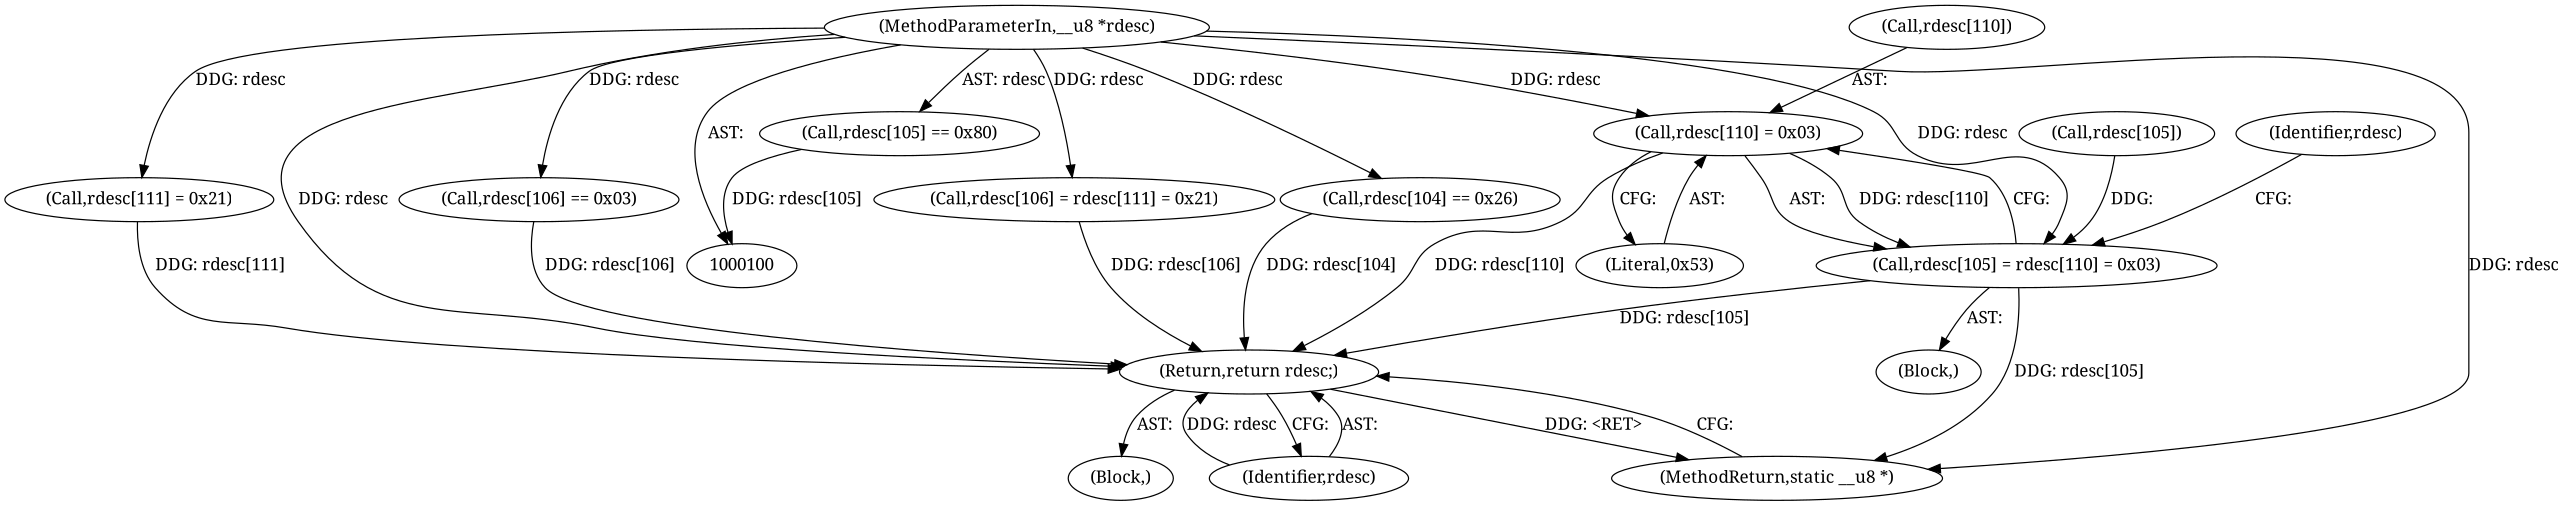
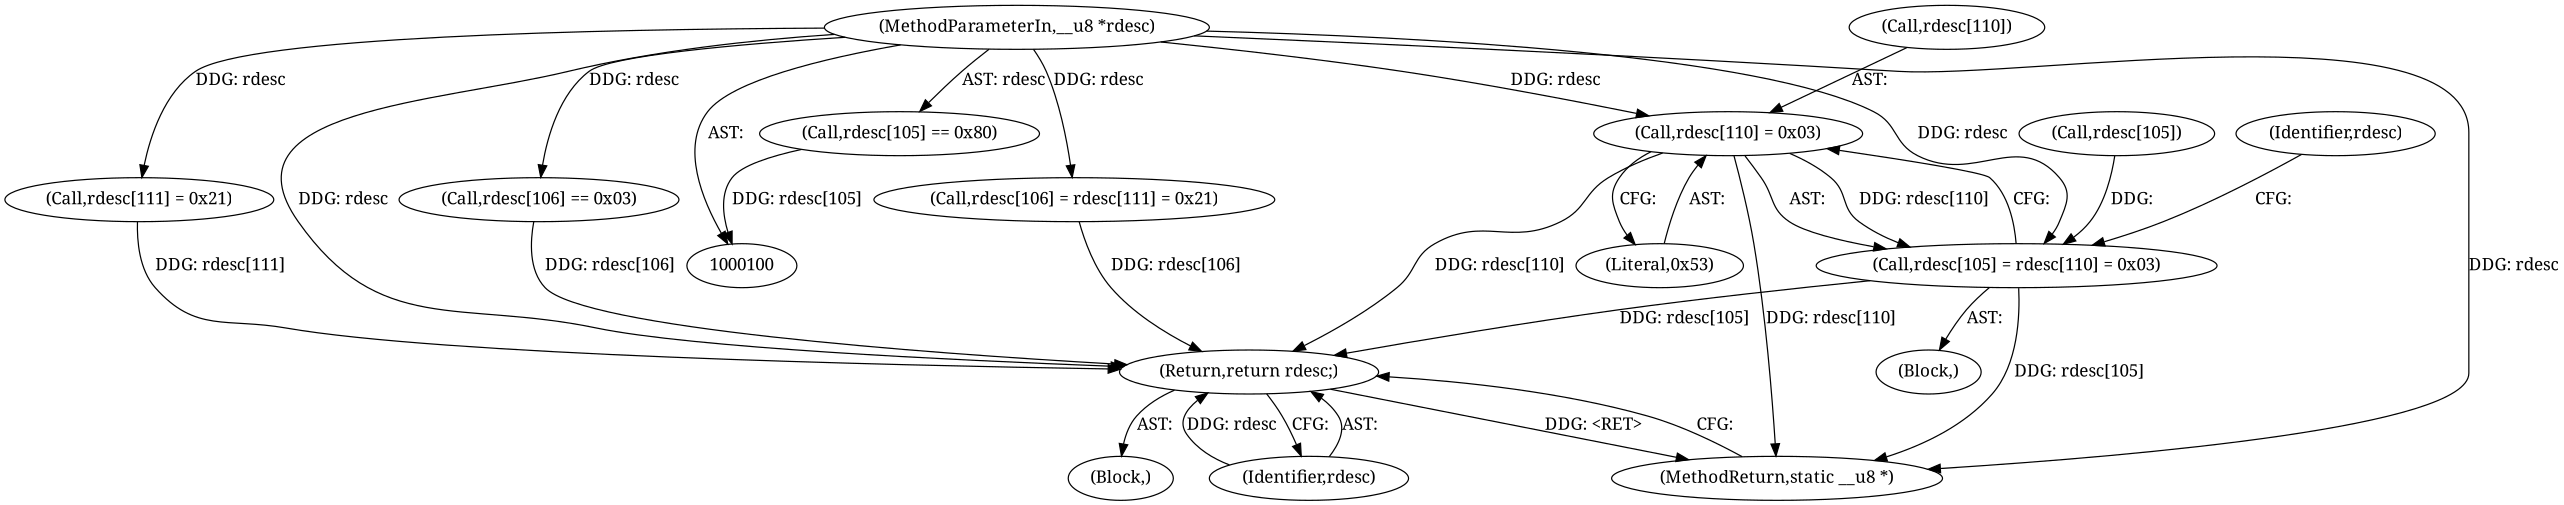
node "(Call,rdesc[104] == 0x26)": removed
edge "(Call,rdesc[110] = 0x03)" -> "(MethodReturn,static __u8 *)": added, label "DDG: rdesc[110]"
